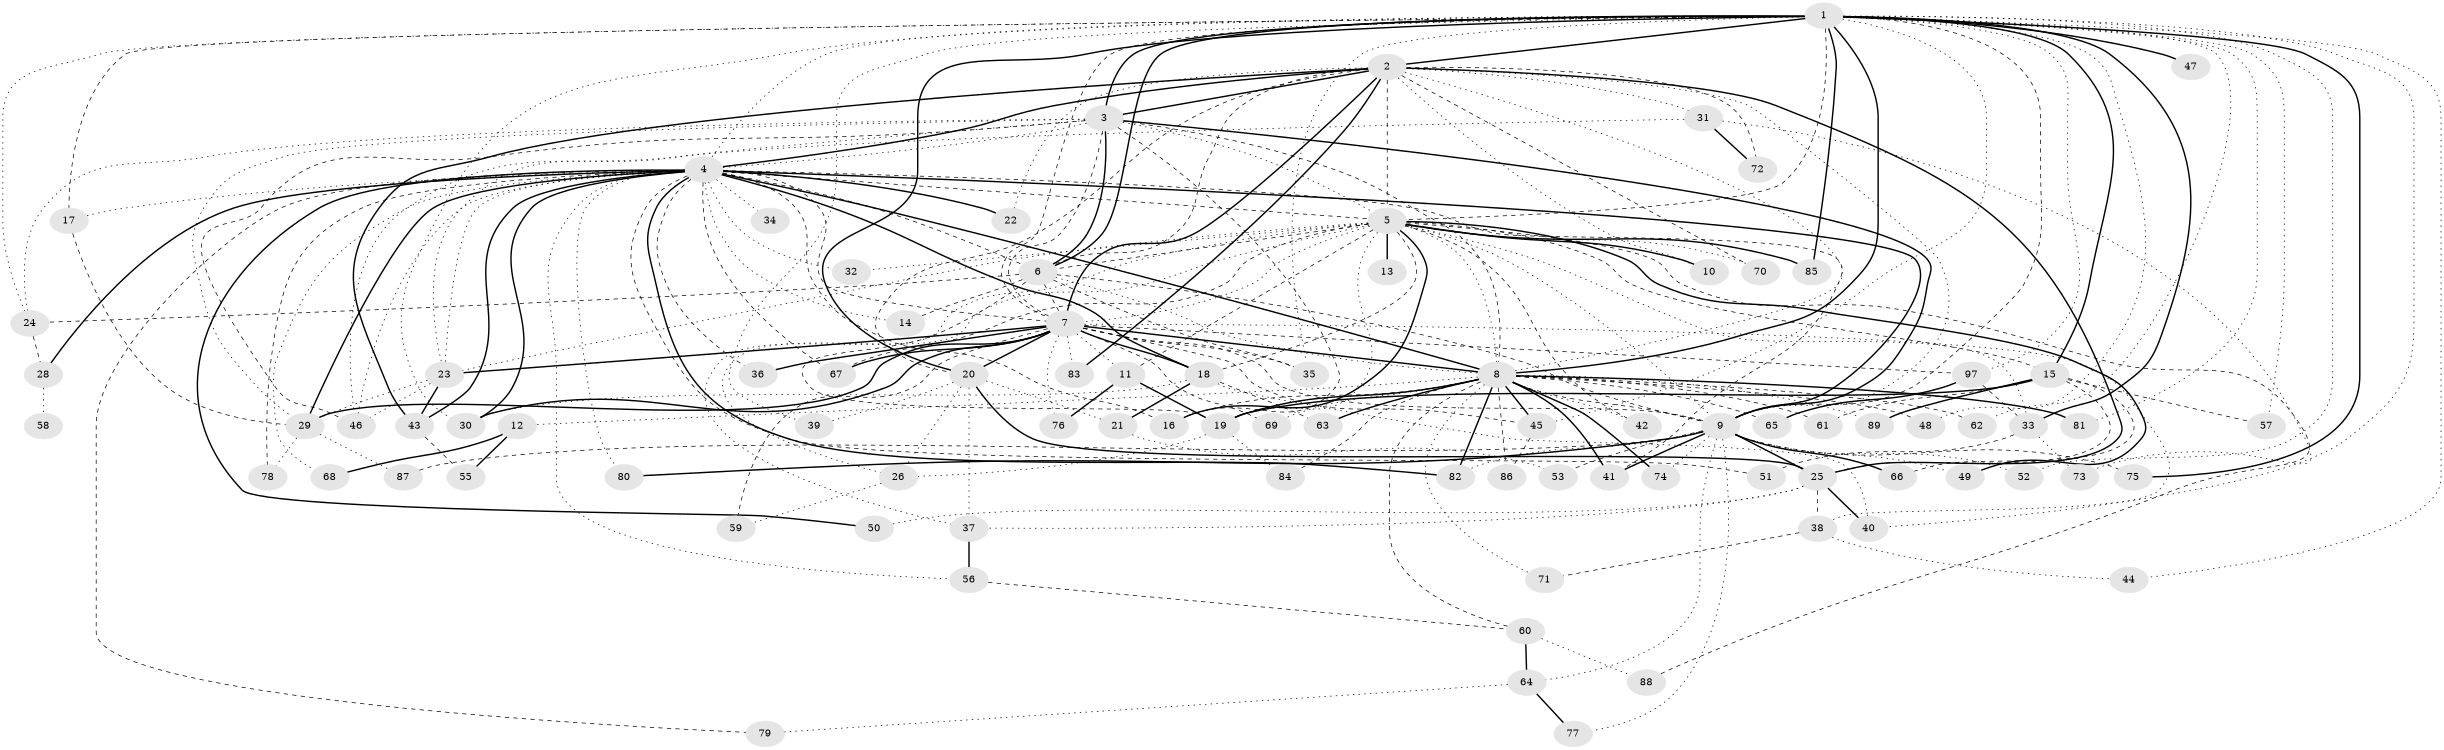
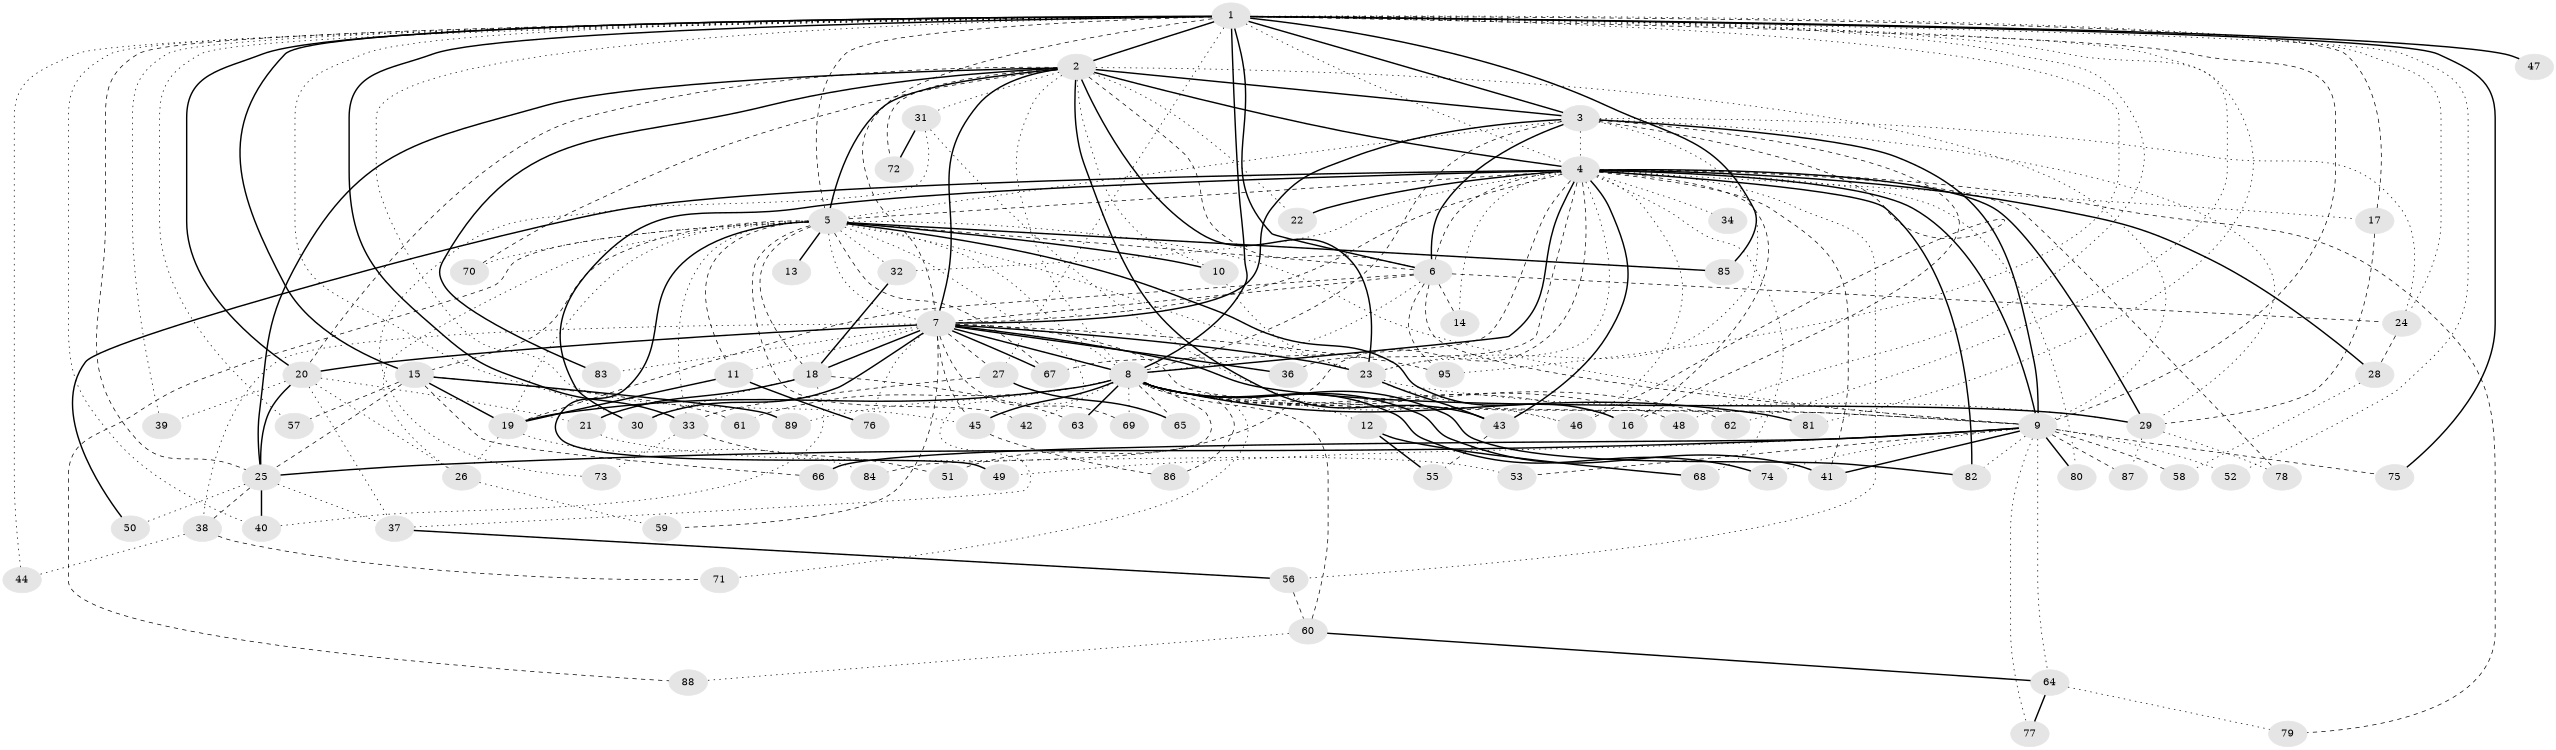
edge "1" -- "25": added
edge "2" -- "5": style dashed -> bold
edge "2" -- "23": added
edge "3" -- "7": style dashed -> bold
edge "4" -- "18": now "32" -- "18"
edge "10" -- "23": added
node "35": label "35" -> "95"
node "97": label "97" -> "27"
edge "9" -- "58": added
